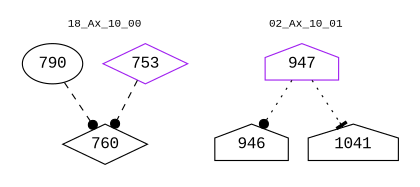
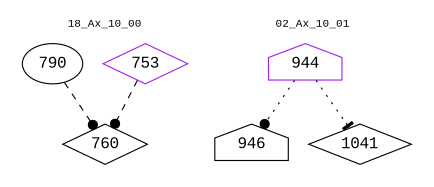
node "947": label "947" -> "944"
node "1041": shape house -> diamond
